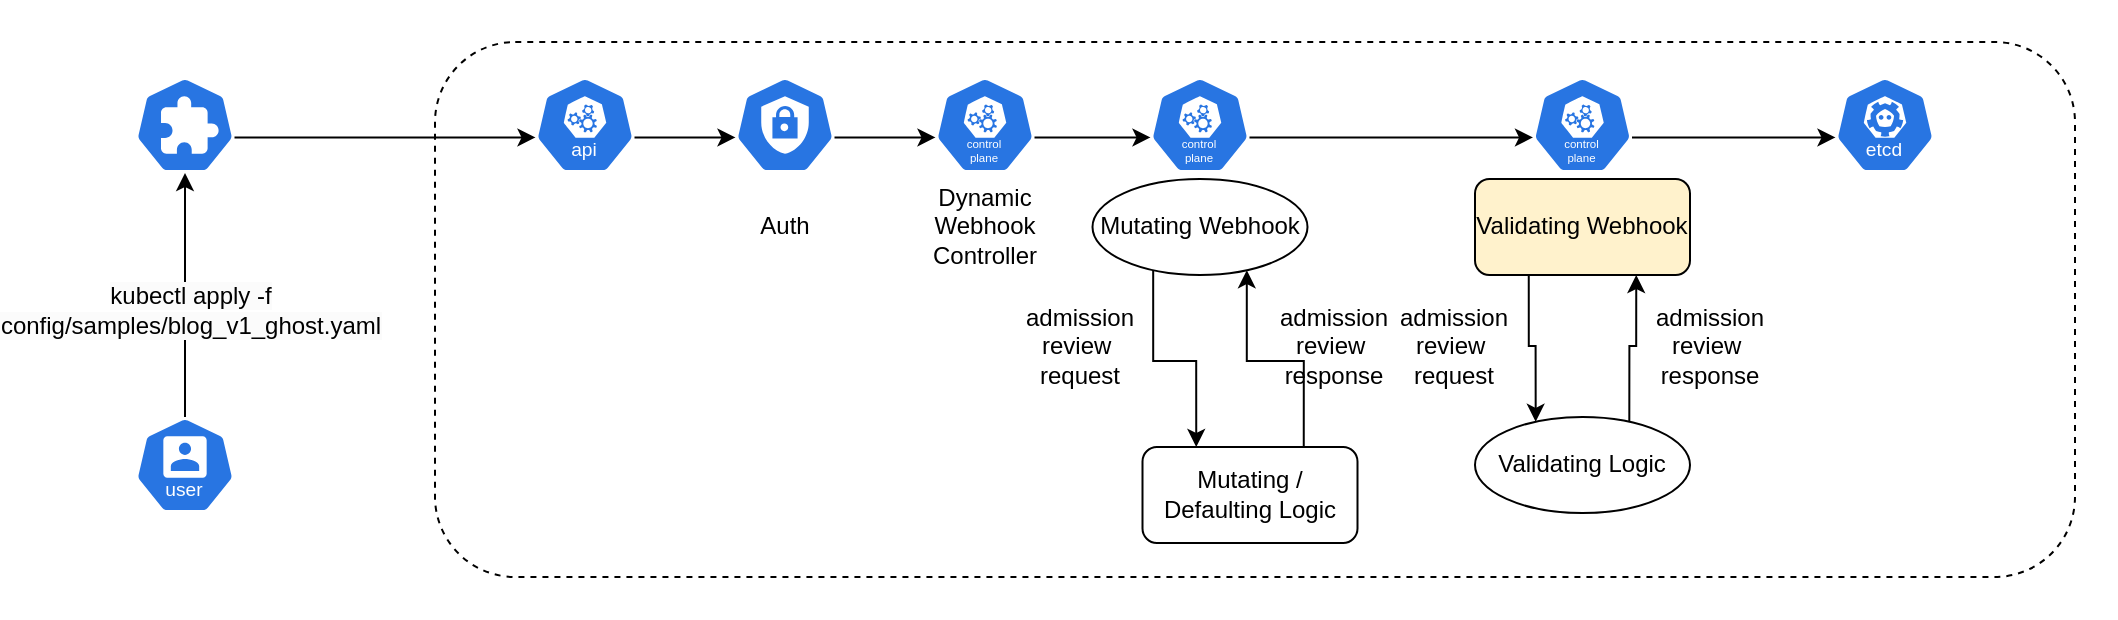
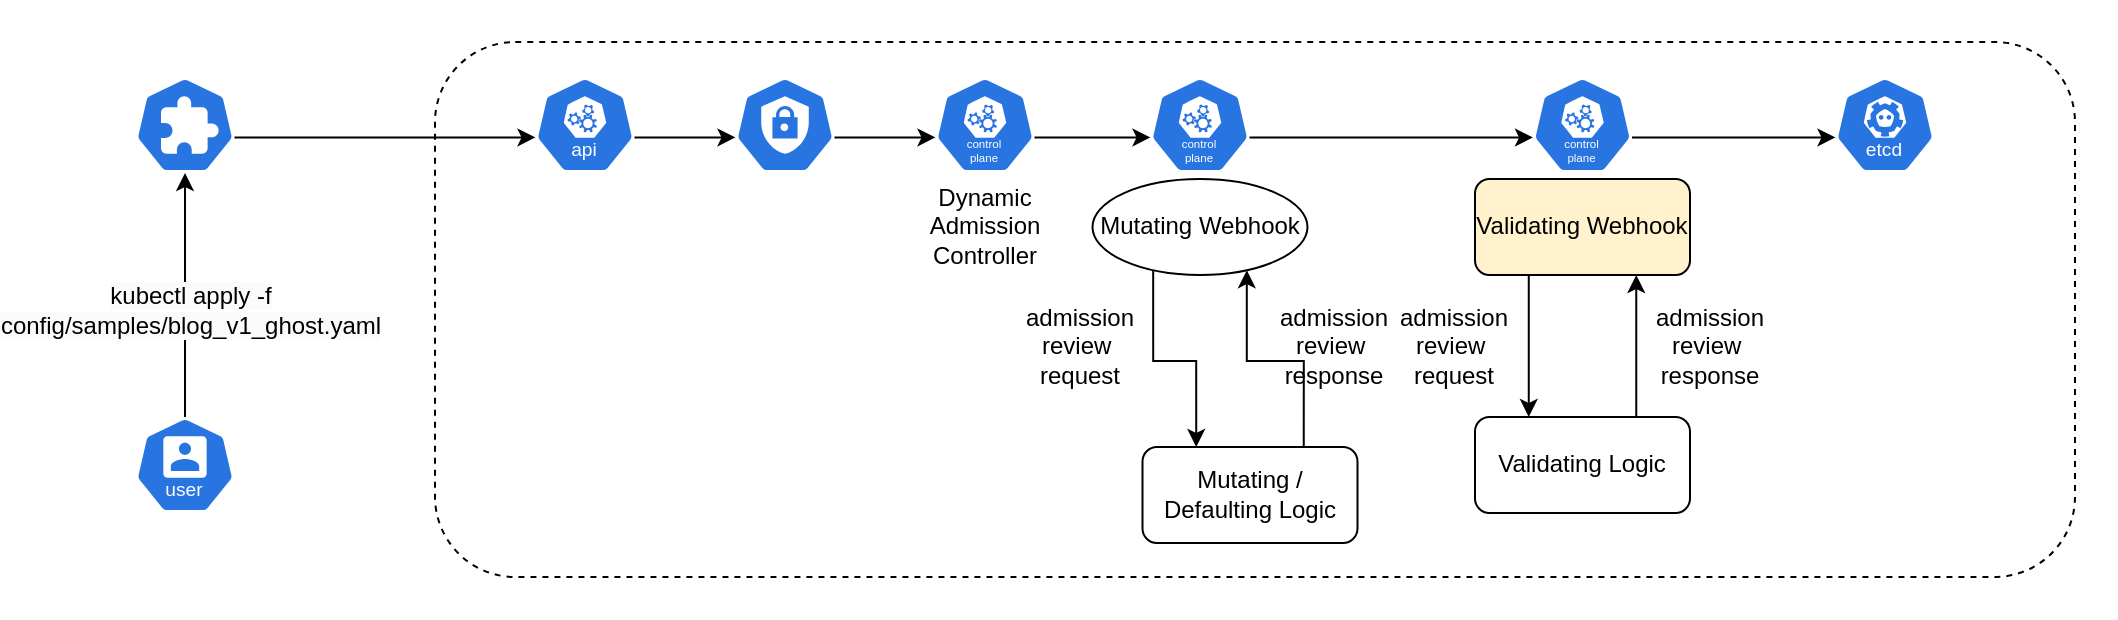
node "Auth": removed
node "Dynamic Webhook Controller": label "Dynamic Webhook Controller" -> "Dynamic Admission Controller"
node "Validating Logic": shape ellipse -> rounded rectangle
